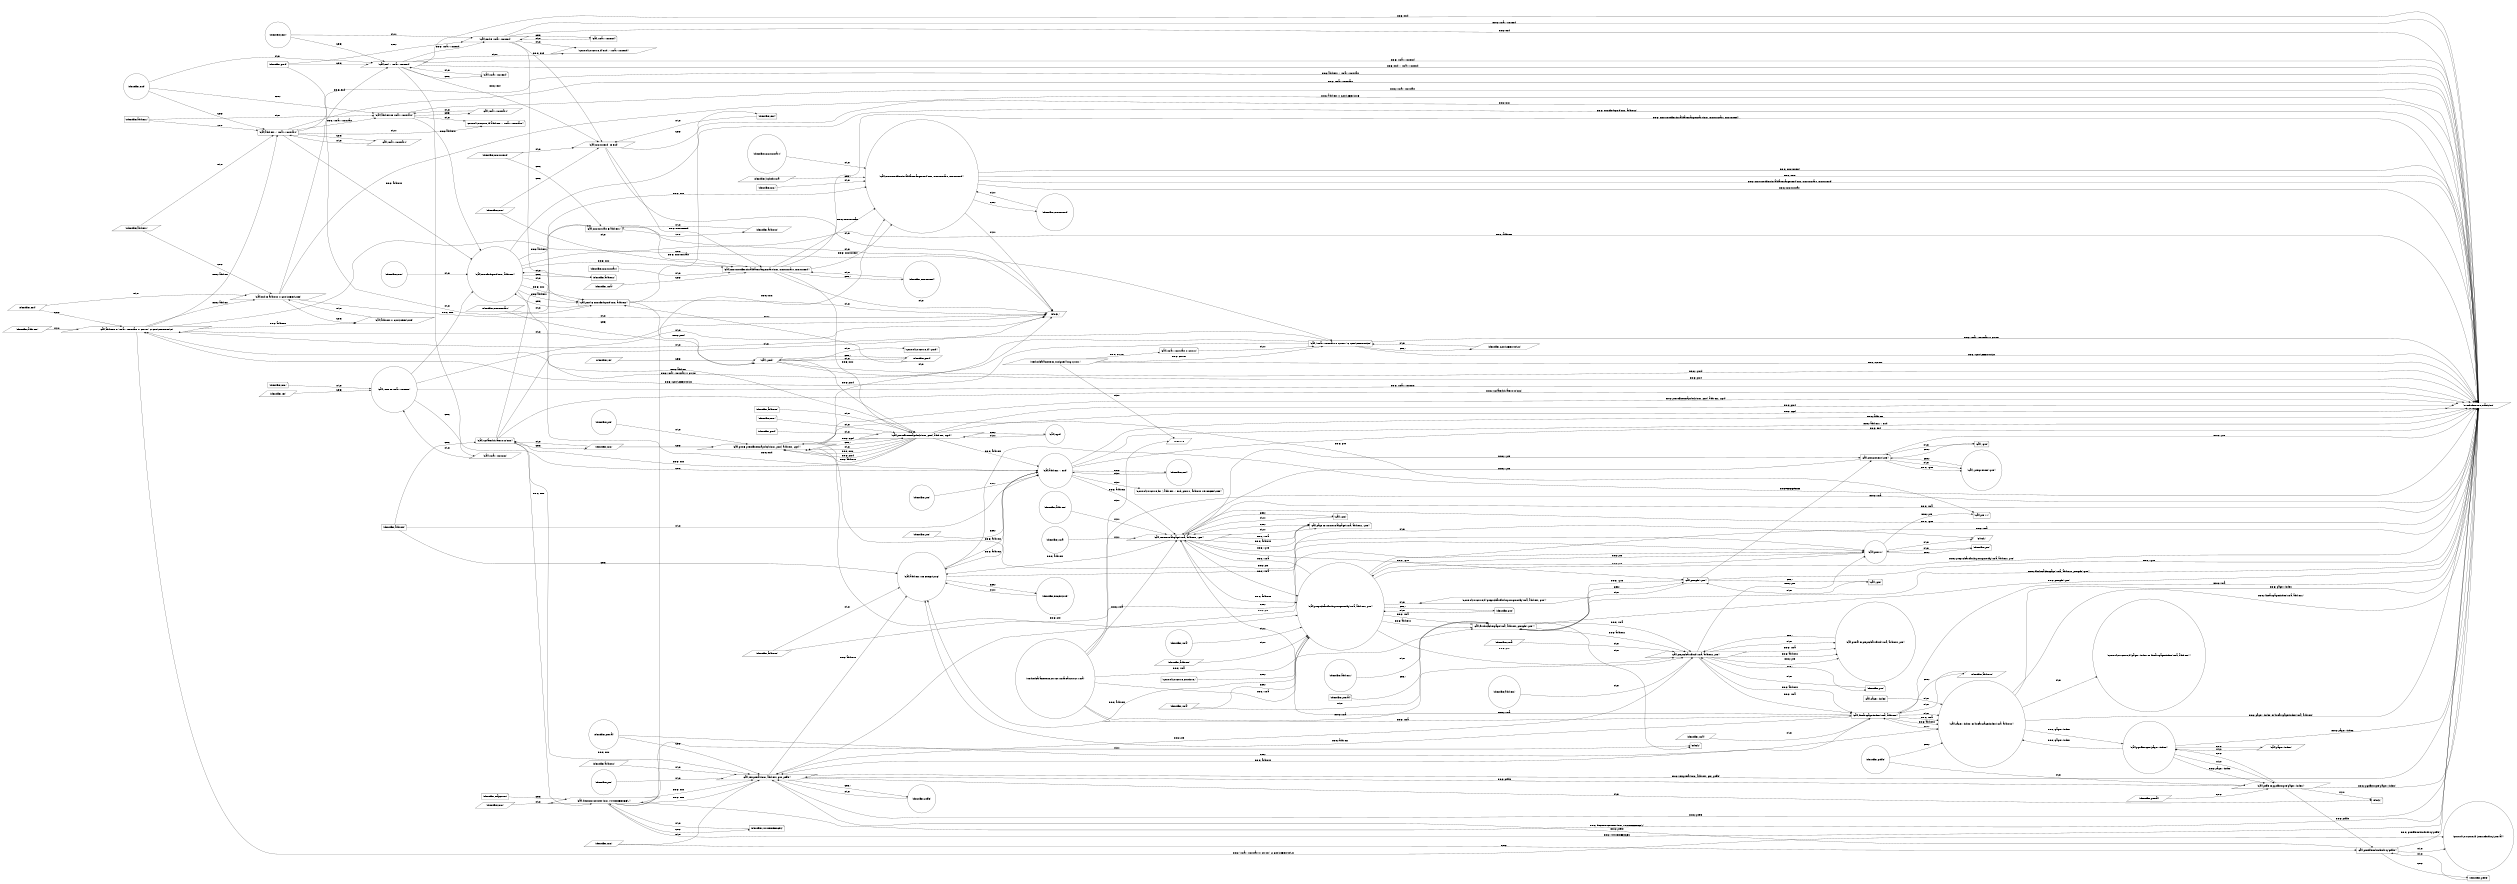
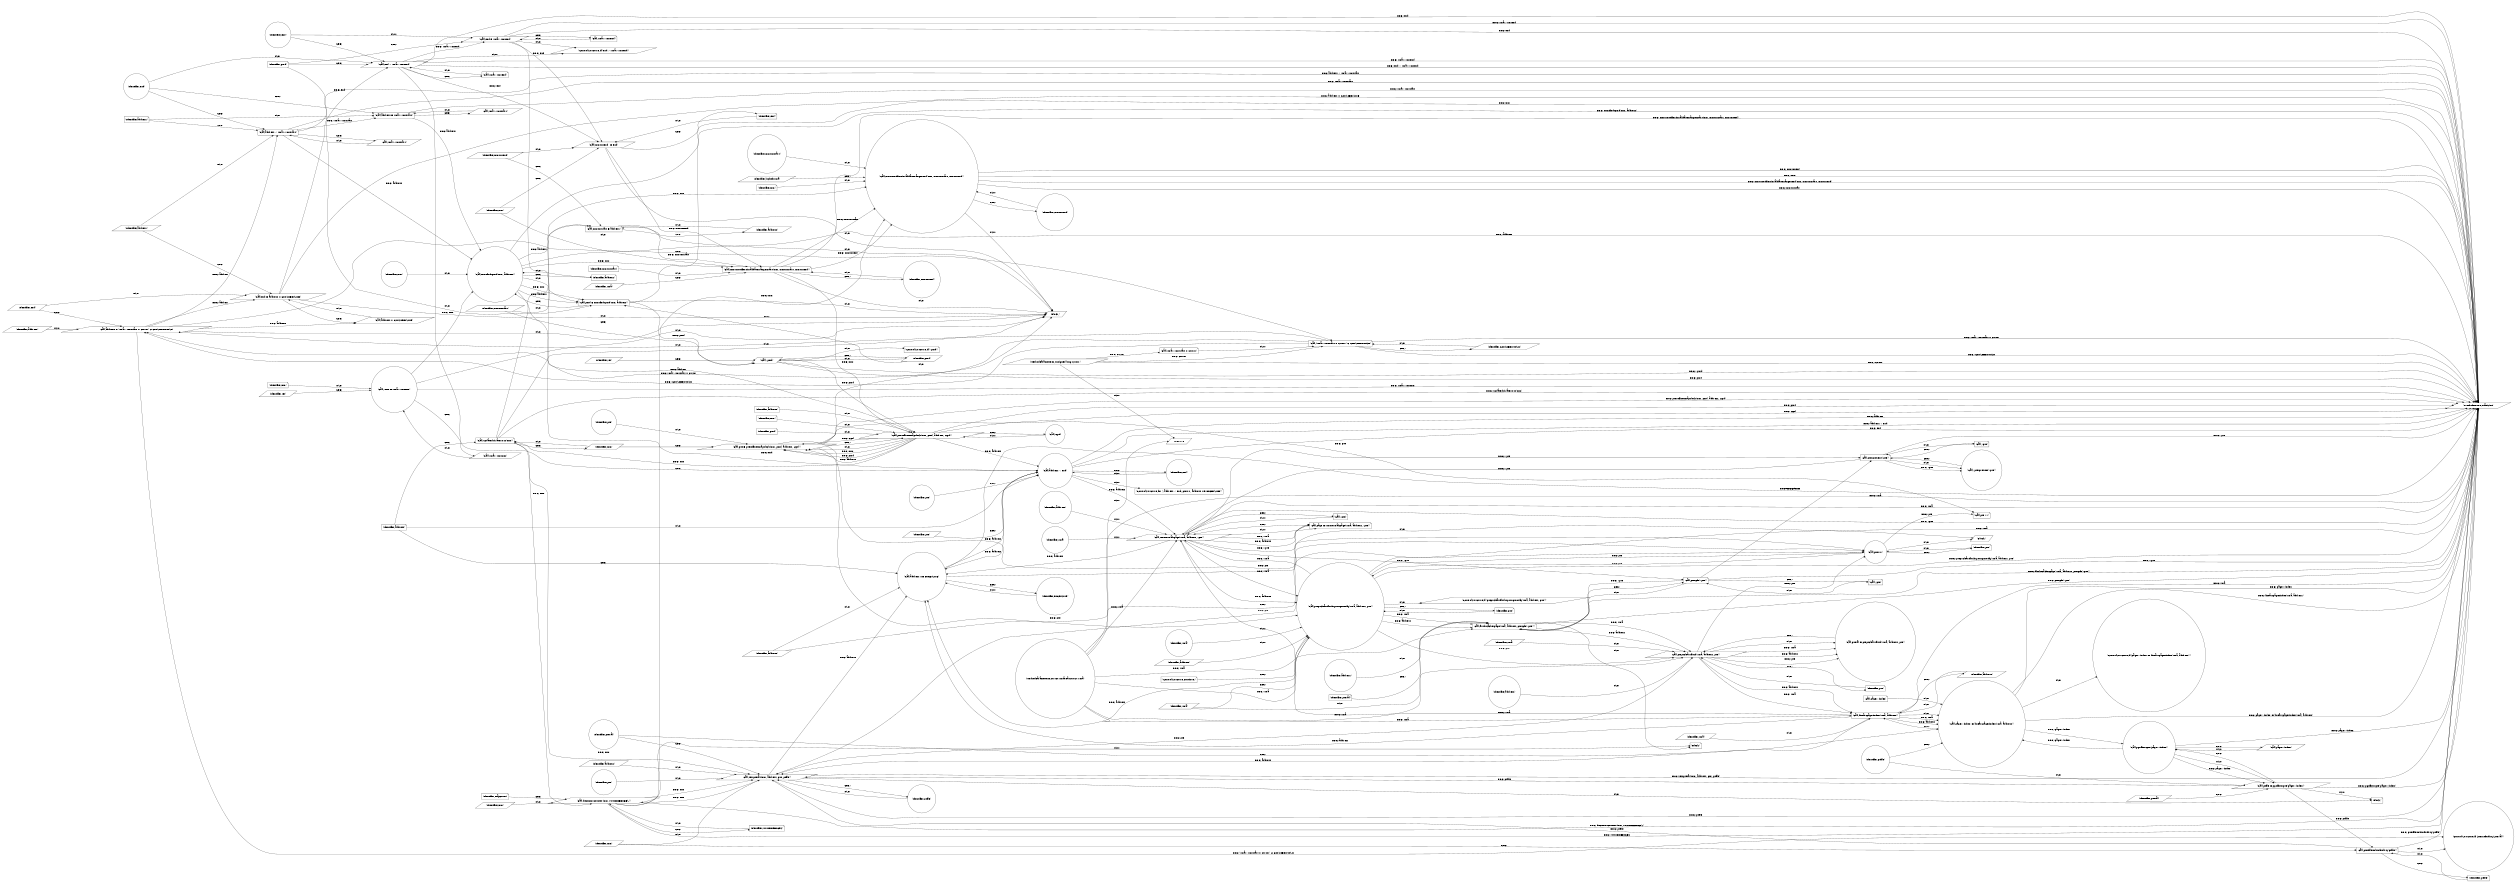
node "(ControlStructure,if (address < vma->vm_start))": removed
